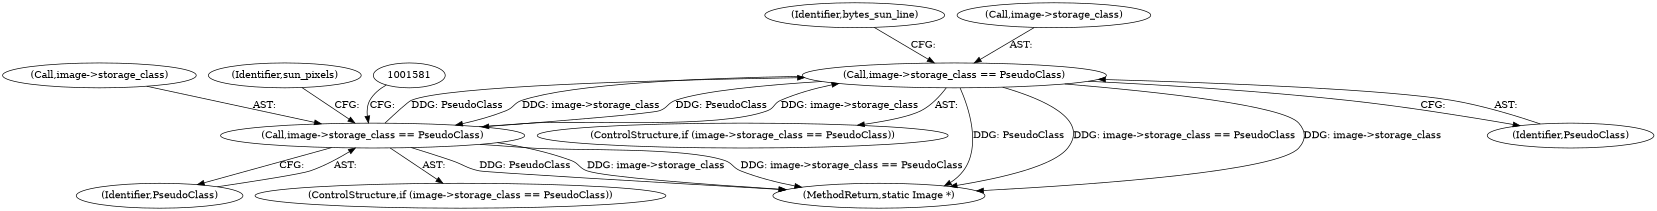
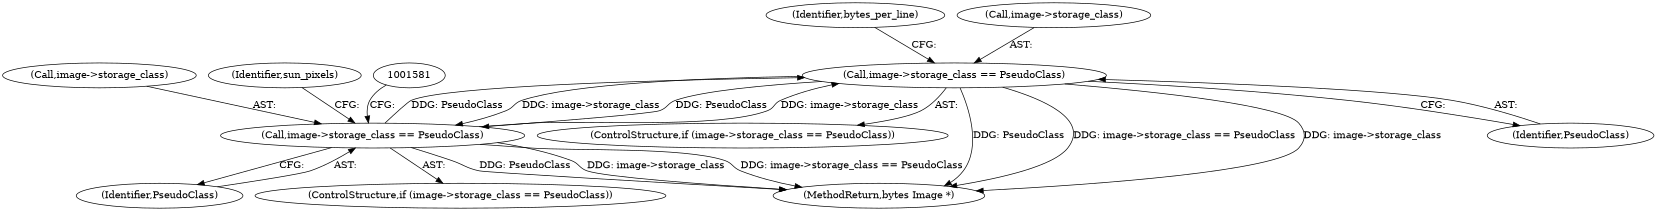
node "(Identifier,bytes_sun_line)": label "(Identifier,bytes_sun_line)" -> "(Identifier,bytes_per_line)"
node "(MethodReturn,static Image *)": label "(MethodReturn,static Image *)" -> "(MethodReturn,bytes Image *)"
